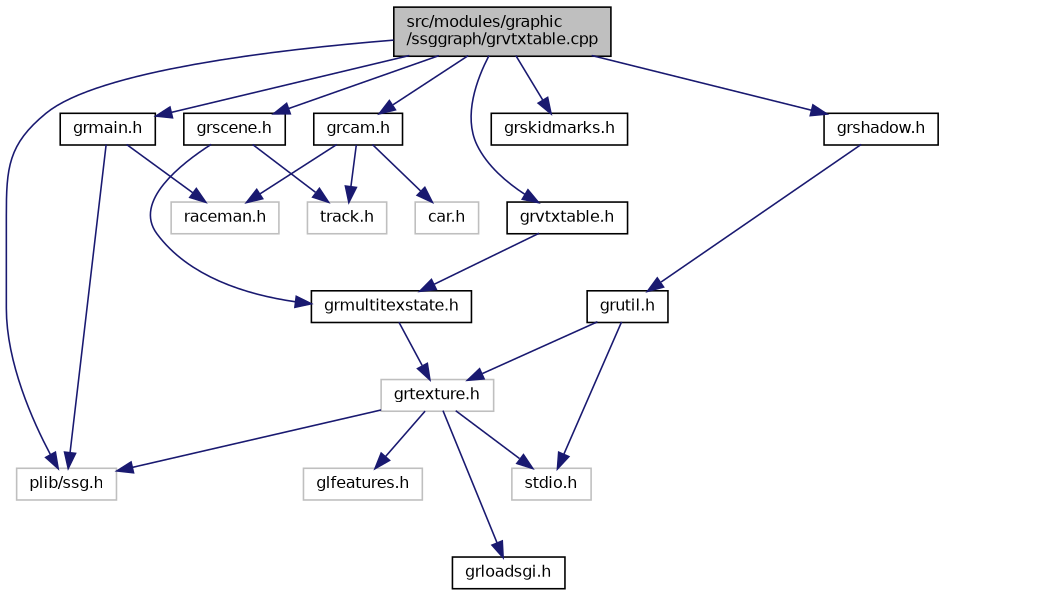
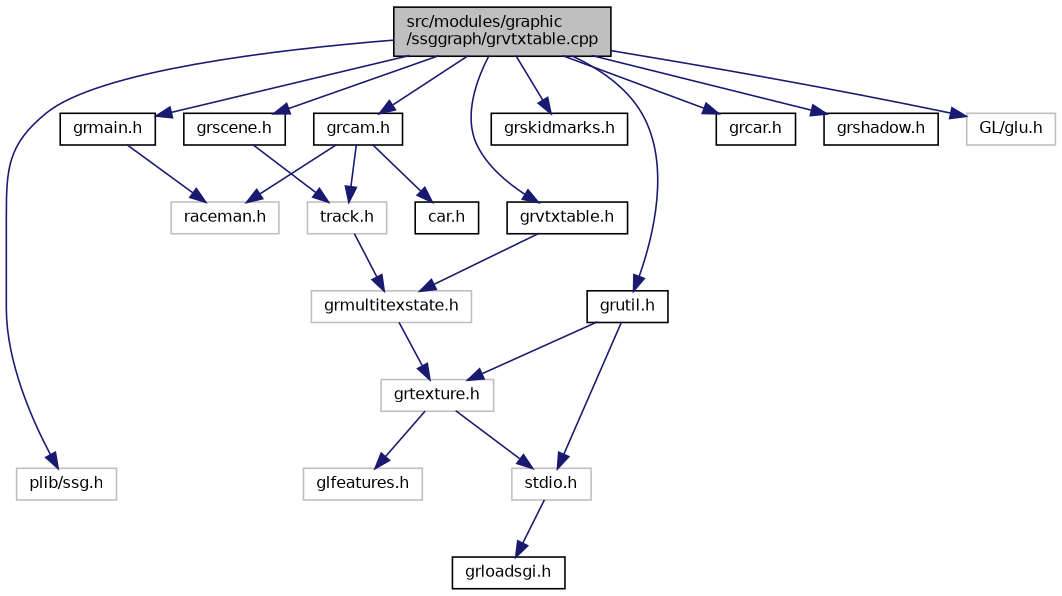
node "grcar.h": added
node "GL/glu.h": added
edge "grshadow.h" -> "grutil.h": now "src/modules/graphic /ssggraph/grvtxtable.cpp" -> "grutil.h"
node "car.h": color grey75 -> black
edge "grscene.h" -> "grmultitexstate.h": now "track.h" -> "grmultitexstate.h"
edge "grmain.h" -> "plib/ssg.h": removed
node "grmultitexstate.h": color black -> grey75
edge "grtexture.h" -> "plib/ssg.h": removed
edge "grtexture.h" -> "grloadsgi.h": now "stdio.h" -> "grloadsgi.h"
